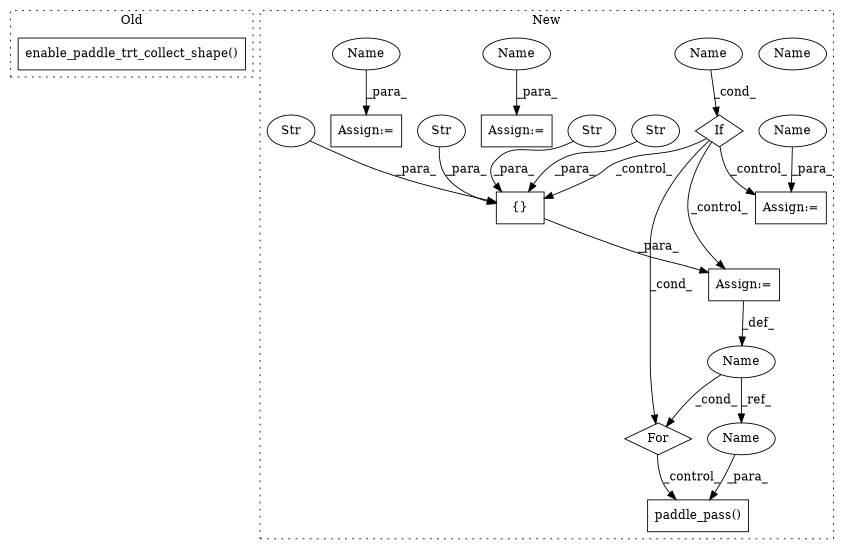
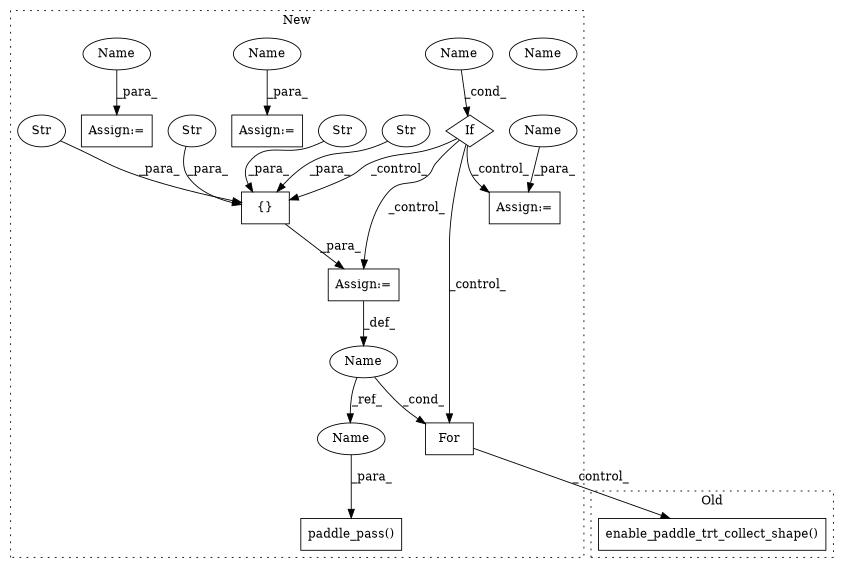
edge "If" -> "For": label "_cond_" -> "_control_"
node "For": shape diamond -> box
edge "For" -> "paddle_pass()": now "For" -> "enable_paddle_trt_collect_shape()"
